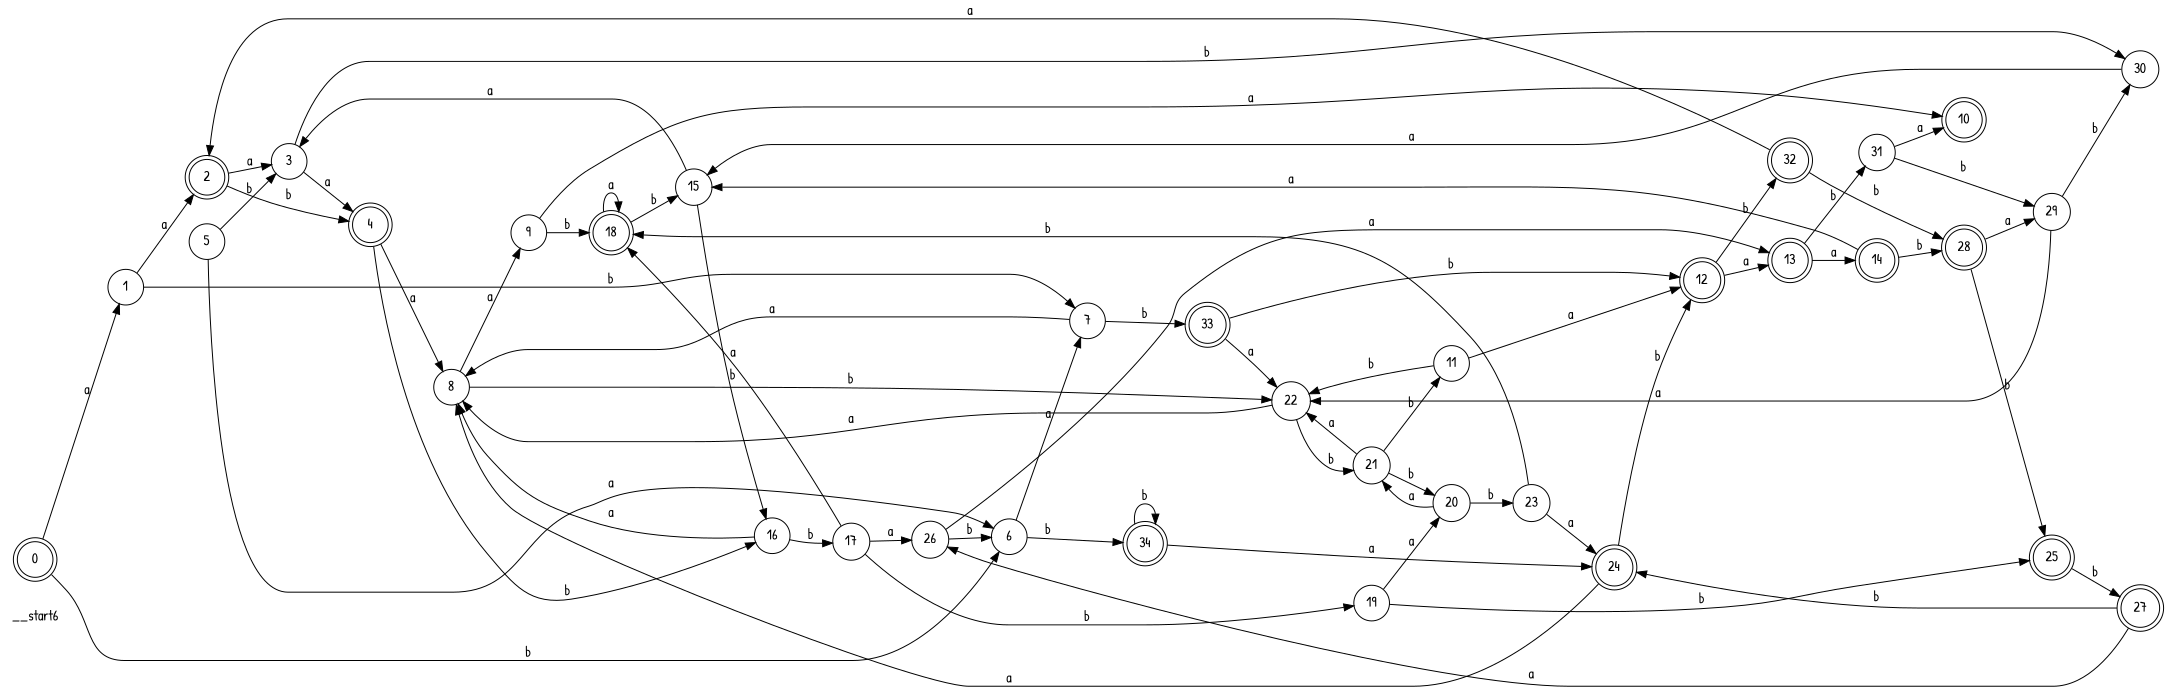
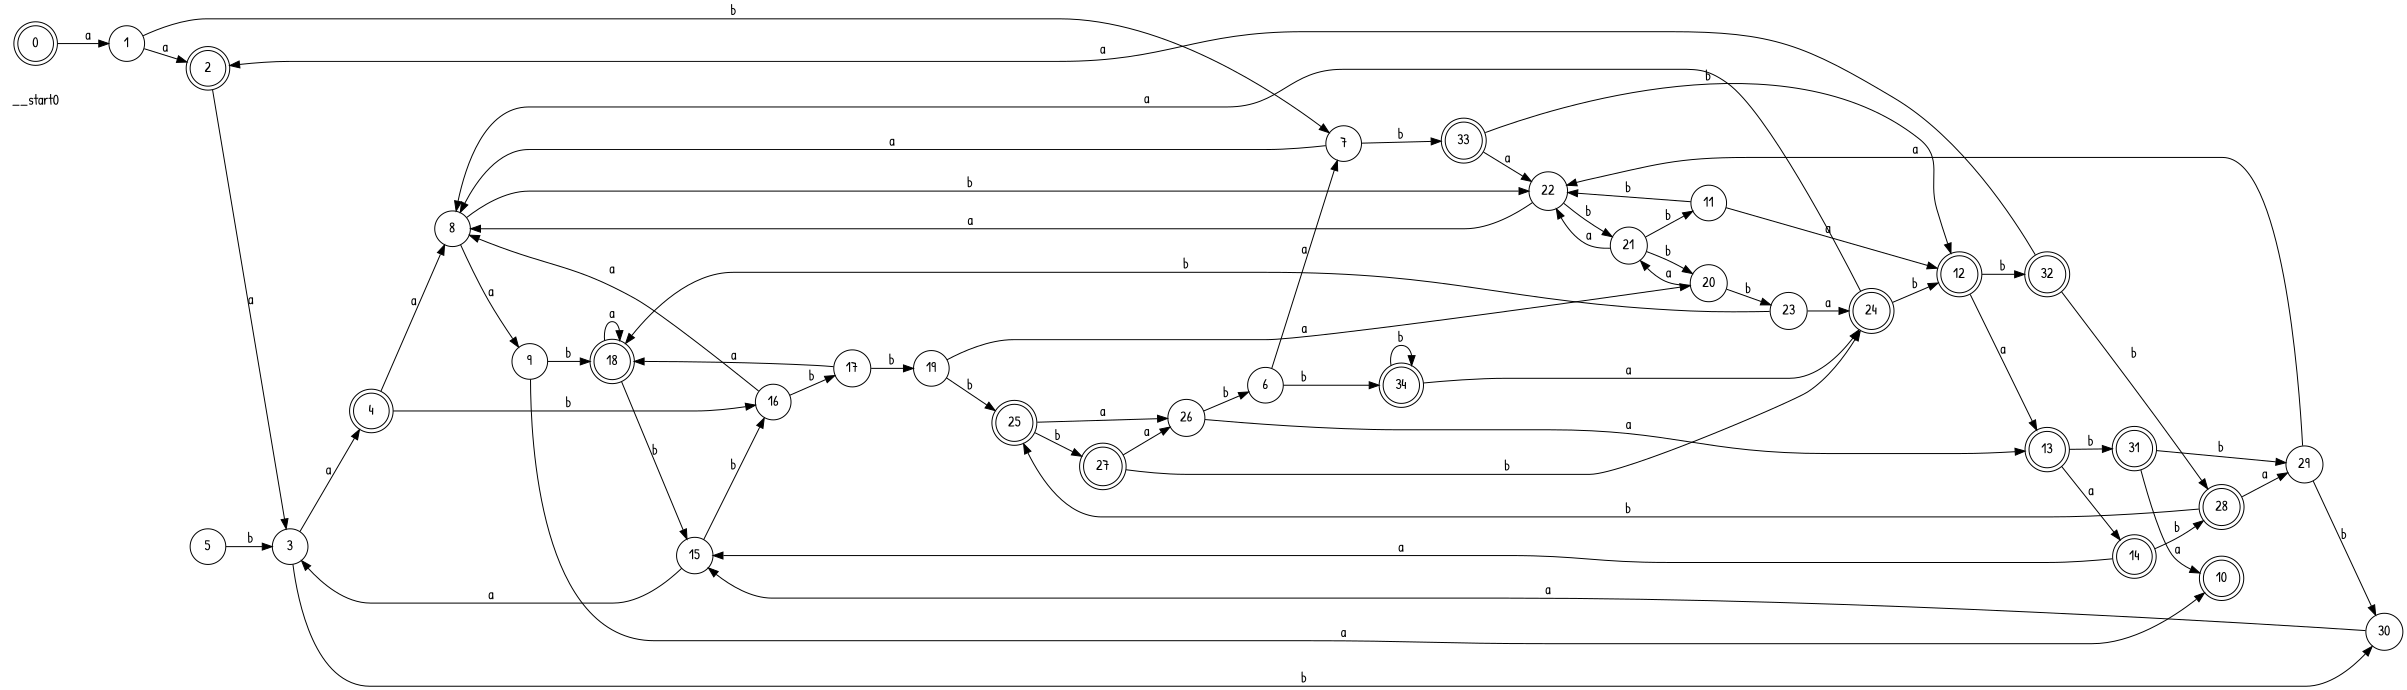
node "31": shape circle -> doublecircle
edge "2" -> "4": removed, label "b"
edge "17" -> "26": now "25" -> "26"
edge "5" -> "6": removed, label "a"
node "__start6": label "__start6" -> "__start0"
edge "0" -> "6": removed, label "b"
